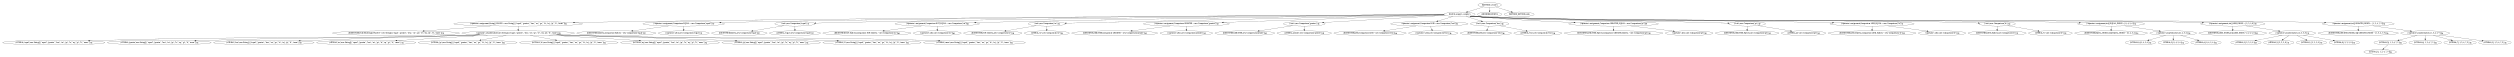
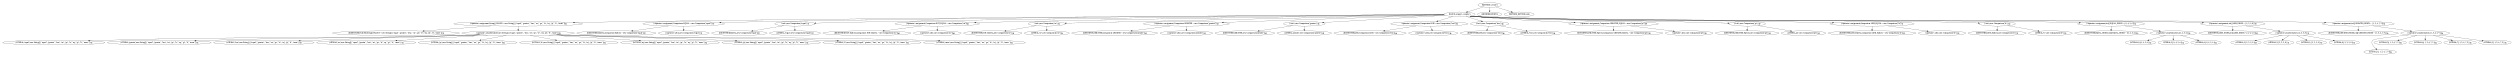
edge "(LITERAL,3,{ 1, 3, 4, 7, 9 })" -> "(LITERAL,1,{ 1, 3, 4, 7, 9 })": now "(<operator>.arrayInitializer,{ 1, 3, 4, 7, 9 })" -> "(LITERAL,1,{ 1, 3, 4, 7, 9 })"
